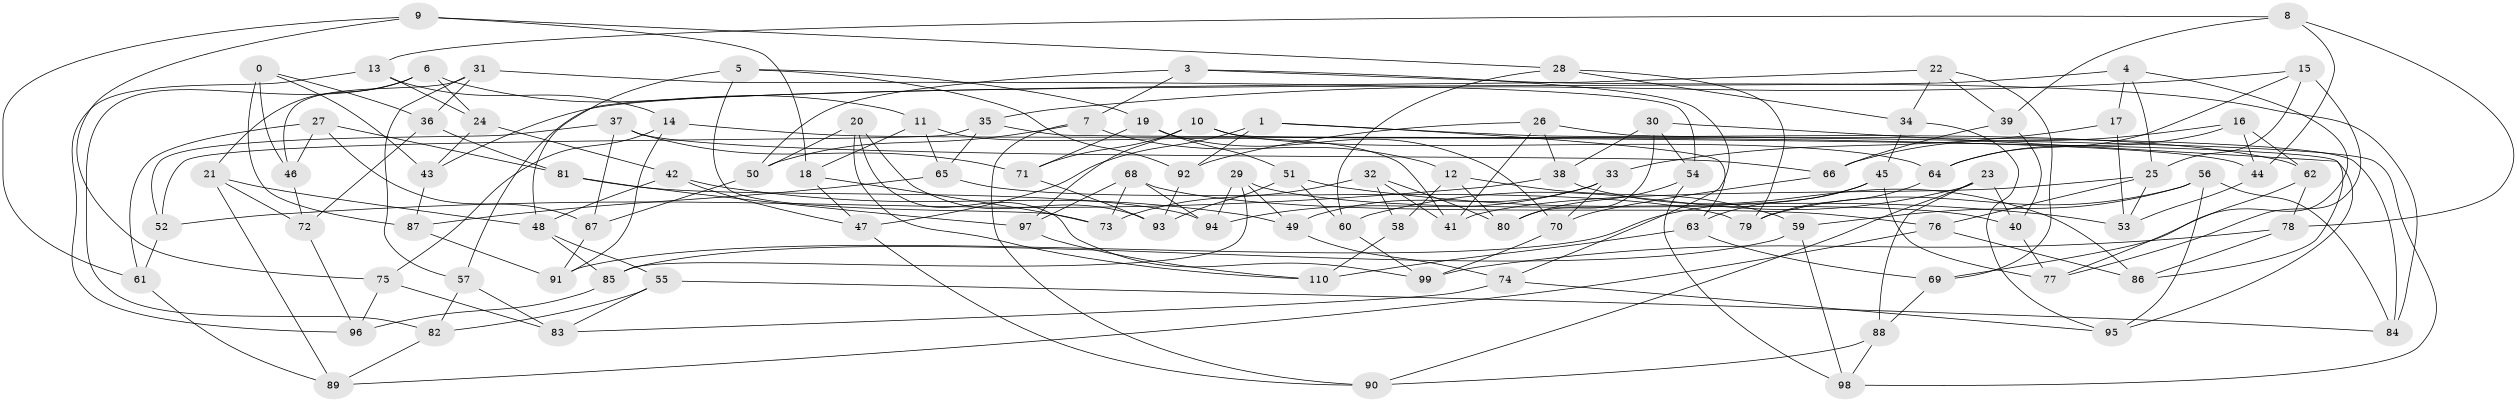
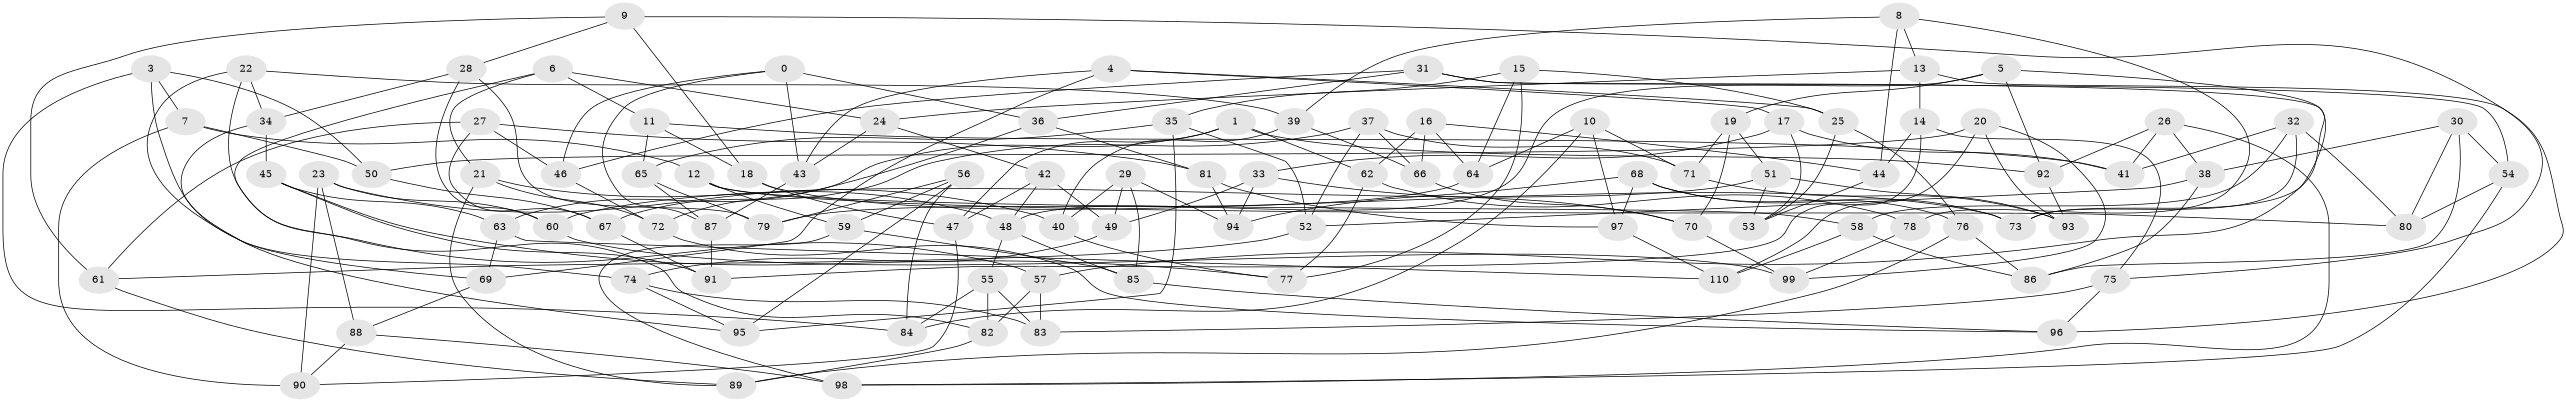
edge "25" -- "41": now "17" -- "41"
edge "78" -- "86": now "58" -- "86"
